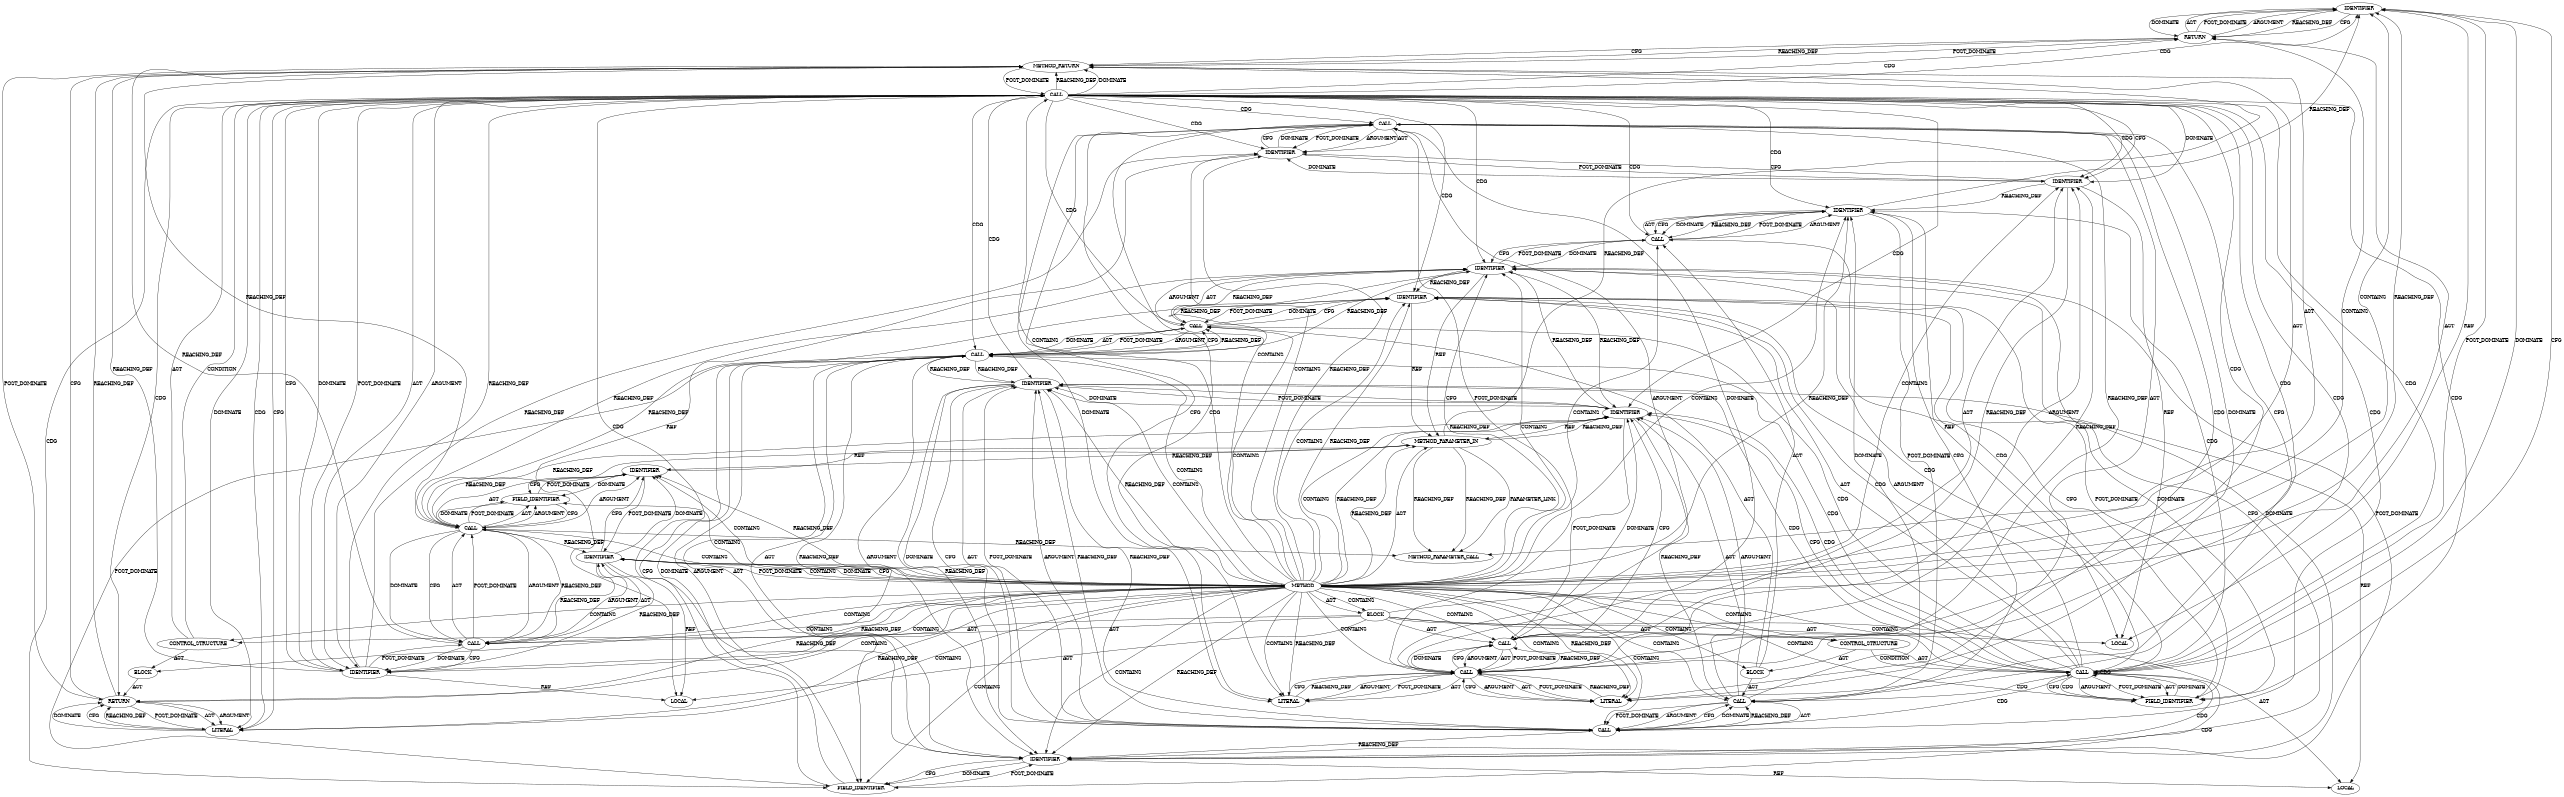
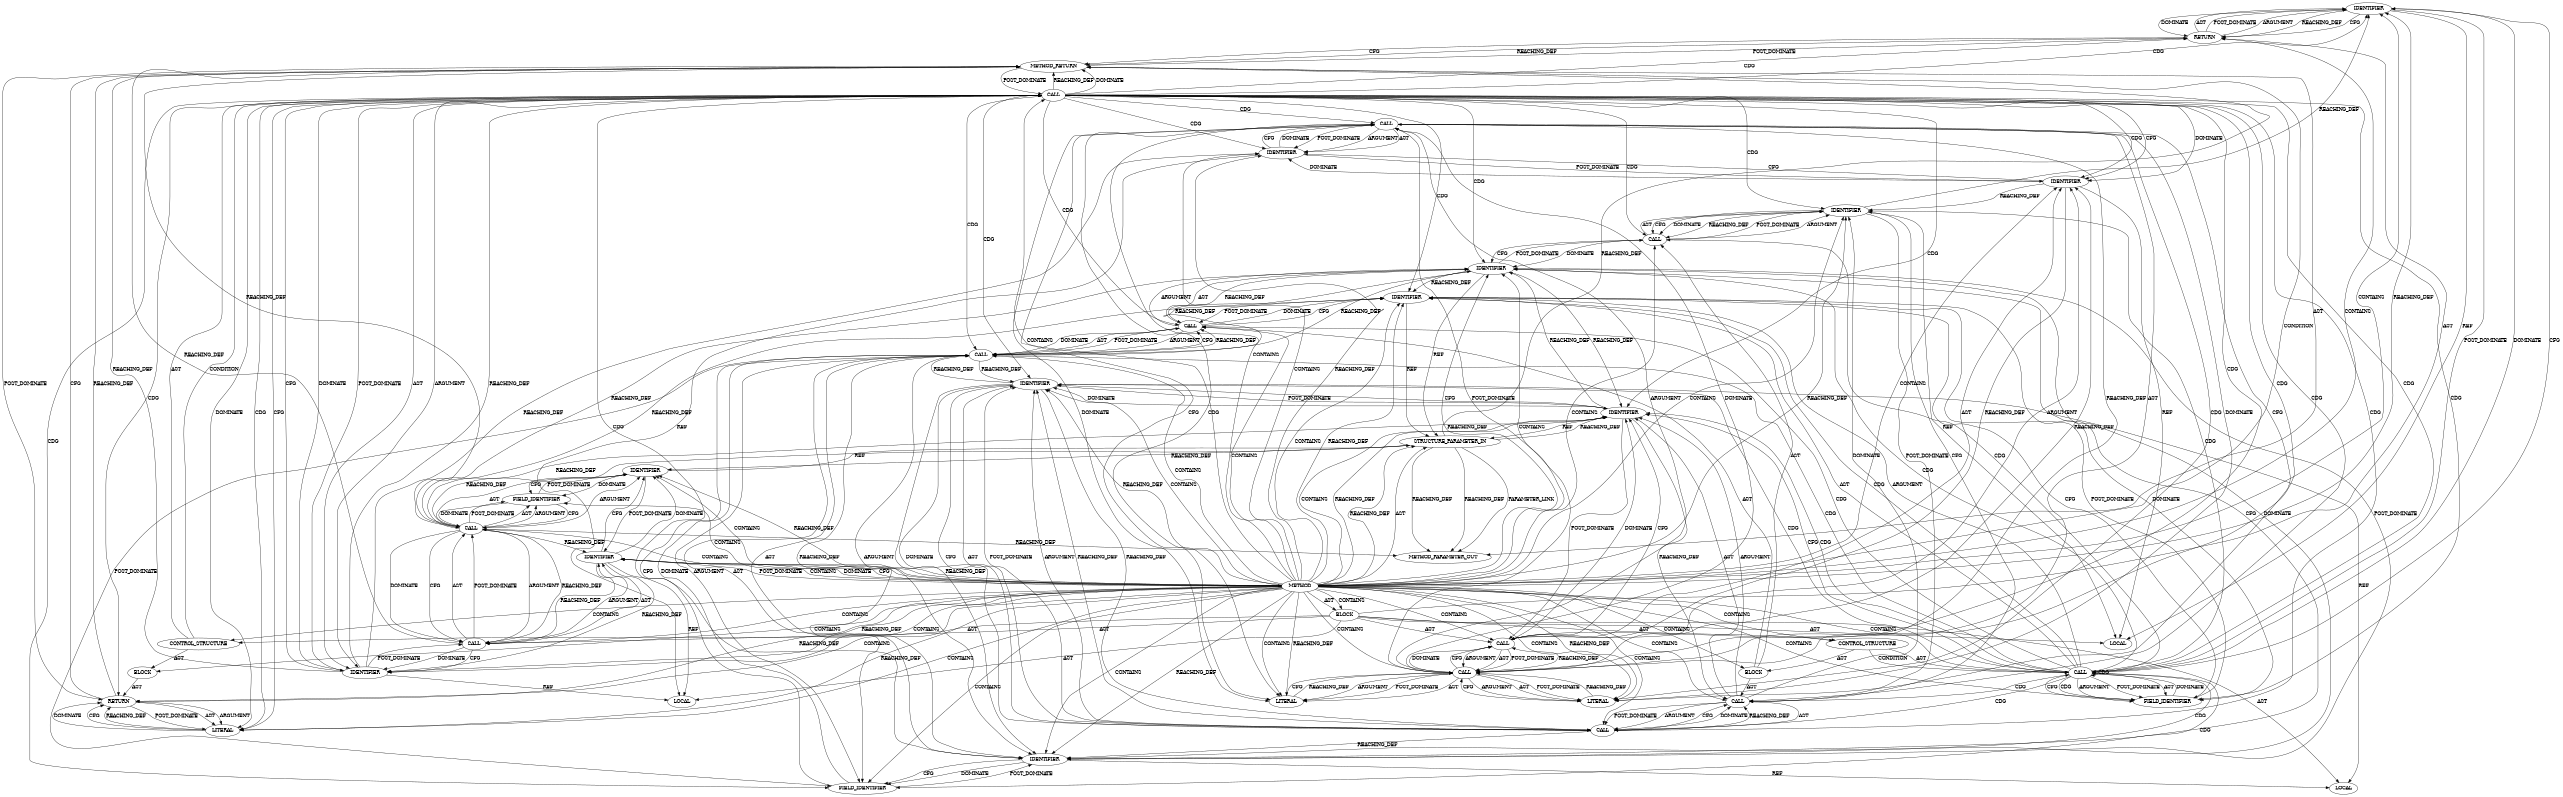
edge "METHOD" -> "METHOD_RETURN": label "AST" -> "CONDITION"
node "METHOD_PARAMETER_IN": label "METHOD_PARAMETER_IN" -> "STRUCTURE_PARAMETER_IN"
node "METHOD_PARAMETER_CALL": label "METHOD_PARAMETER_CALL" -> "METHOD_PARAMETER_OUT"
